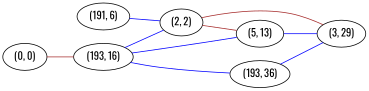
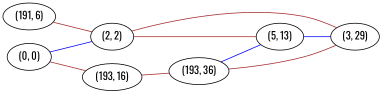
edge "(191, 6)" -- "(2, 2)": color blue -> brown
edge "(2, 2)" -- "(193, 16)": now "(2, 2)" -- "(0, 0)"
edge "(5, 13)" -- "(193, 16)": now "(5, 13)" -- "(193, 36)"
edge "(3, 29)" -- "(193, 36)": color blue -> brown
edge "(193, 16)" -- "(193, 36)": color blue -> brown
